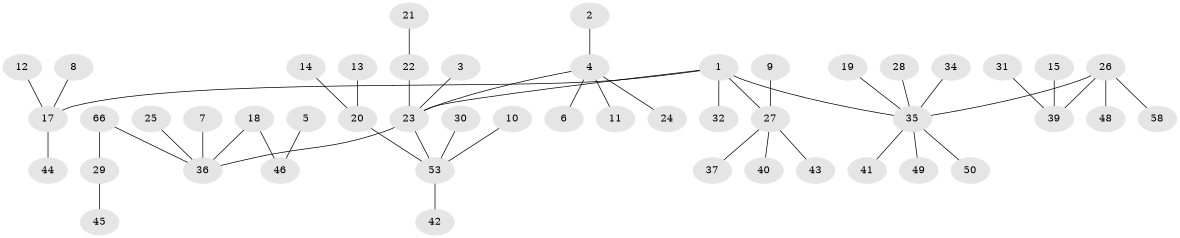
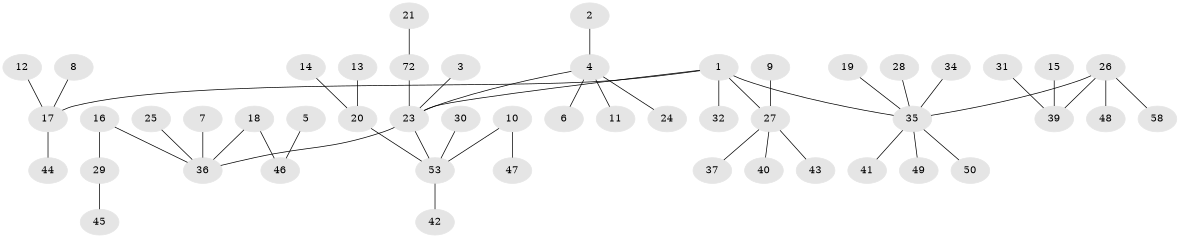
node "22": label "22" -> "72"
node "66": label "66" -> "16"
node "47": added
